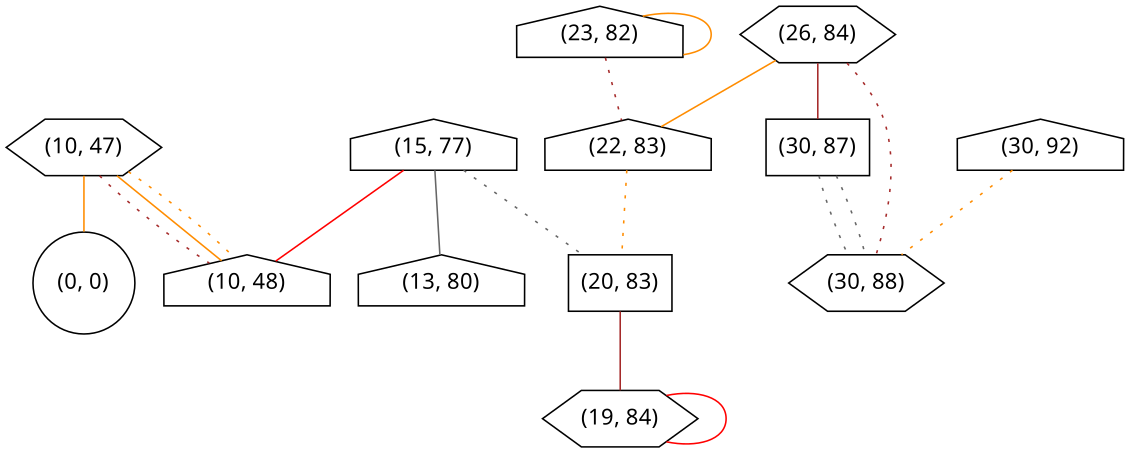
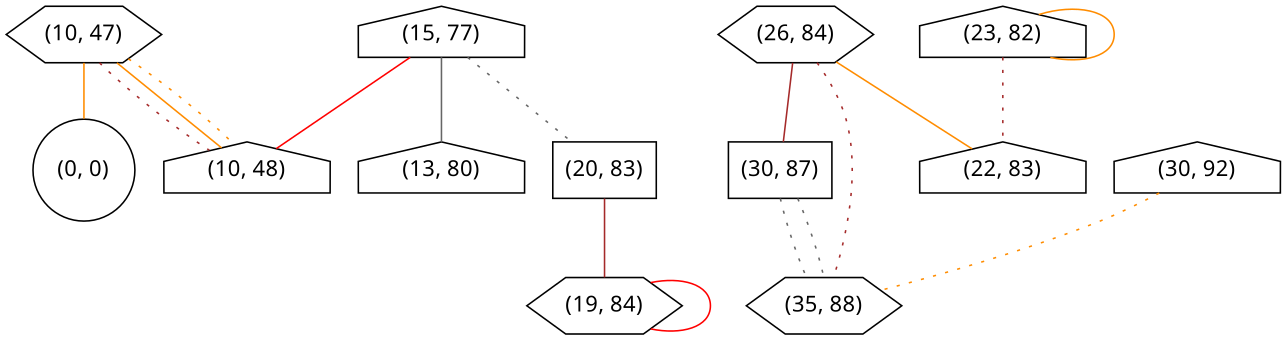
edge "(22, 83)" -- "(20, 83)": removed
node "(30, 88)": label "(30, 88)" -> "(35, 88)"
